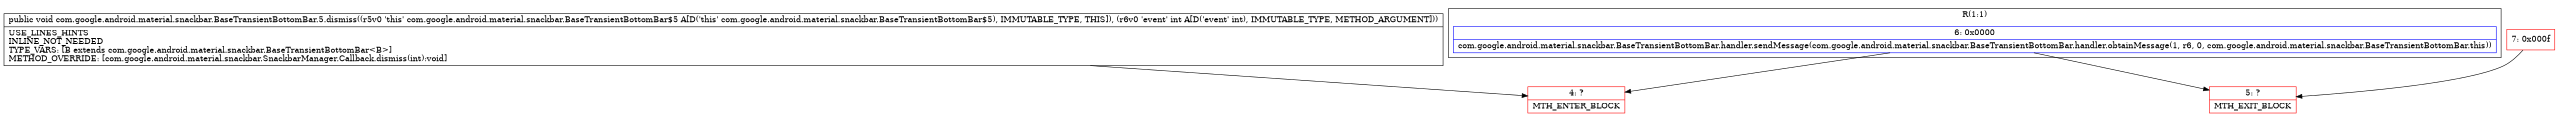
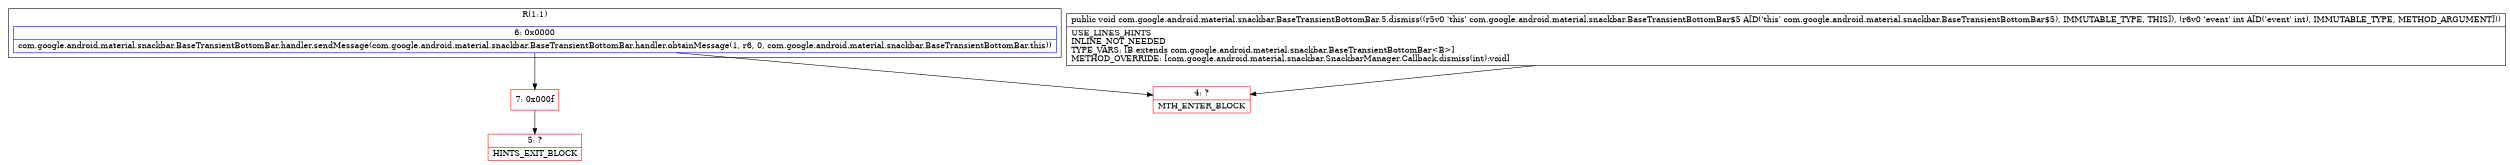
edge "6: 0x0000" -> "5: ?": now "6: 0x0000" -> "7: 0x000f"
node "5: ?": text "MTH_EXIT_BLOCK" -> "HINTS_EXIT_BLOCK"
